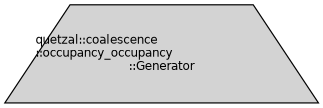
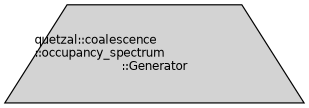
node "quetzal::coalescence ::occupancy_occupancy ::Generator": label "quetzal::coalescence ::occupancy_occupancy ::Generator" -> "quetzal::coalescence ::occupancy_spectrum ::Generator"
